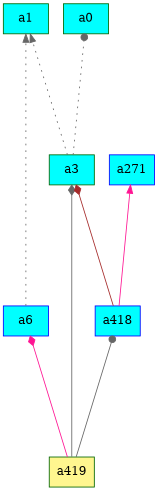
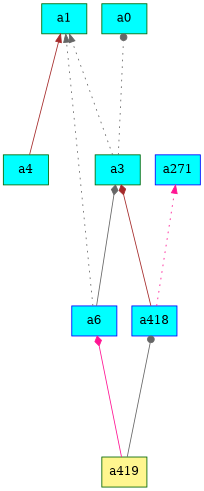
node "a4": added
edge "a418" -> "a271": style solid -> dotted
edge "a419" -> "a3": now "a6" -> "a3"
